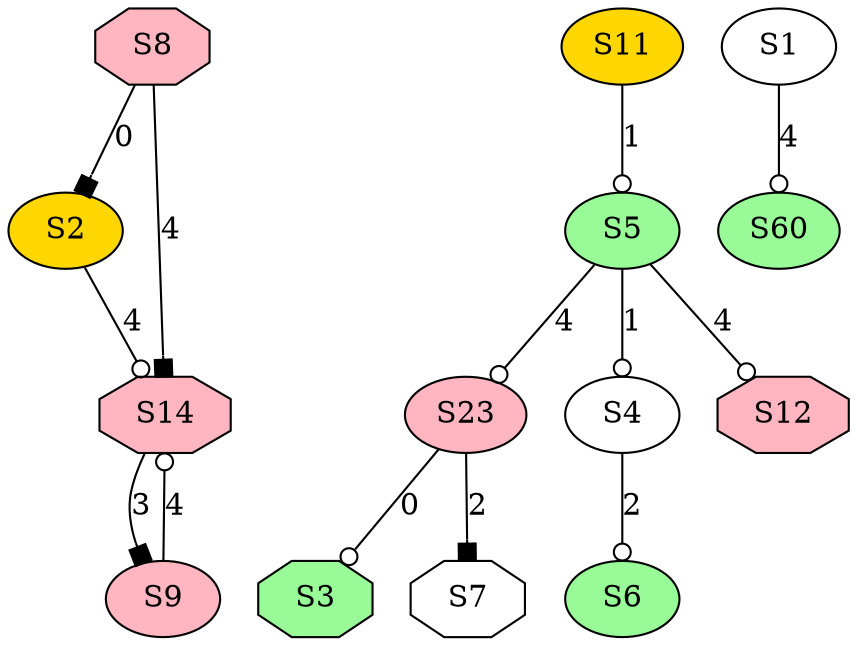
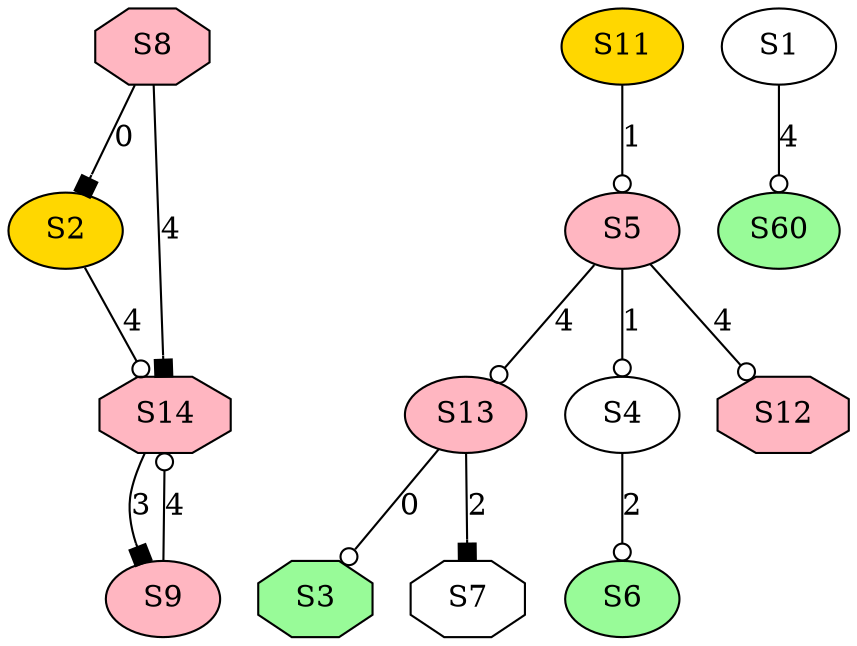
node "S5": fillcolor palegreen -> lightpink
node "S23": label "S23" -> "S13"
